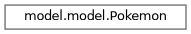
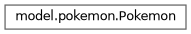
node "model.model.Pokemon": label "model.model.Pokemon" -> "model.pokemon.Pokemon"
